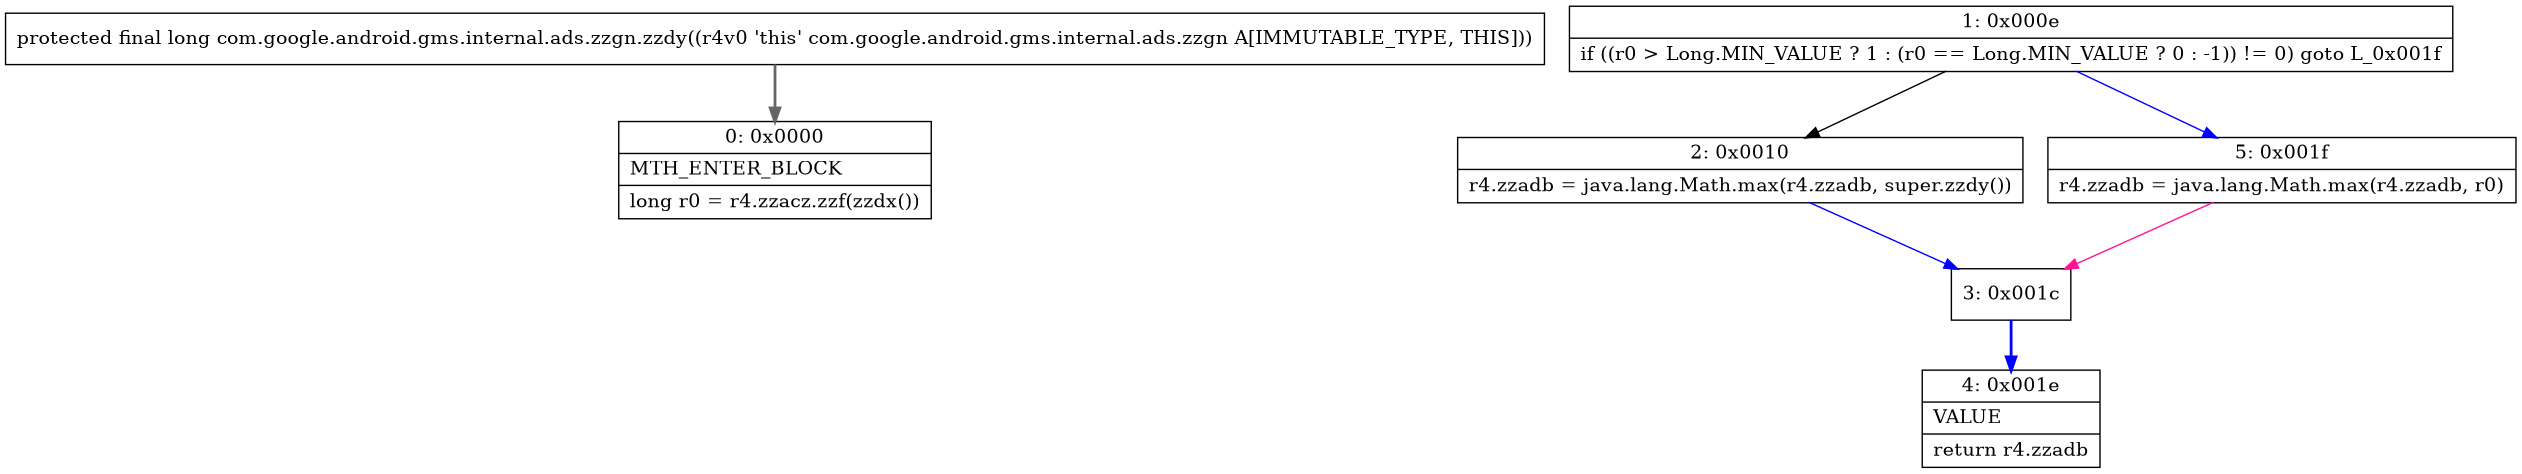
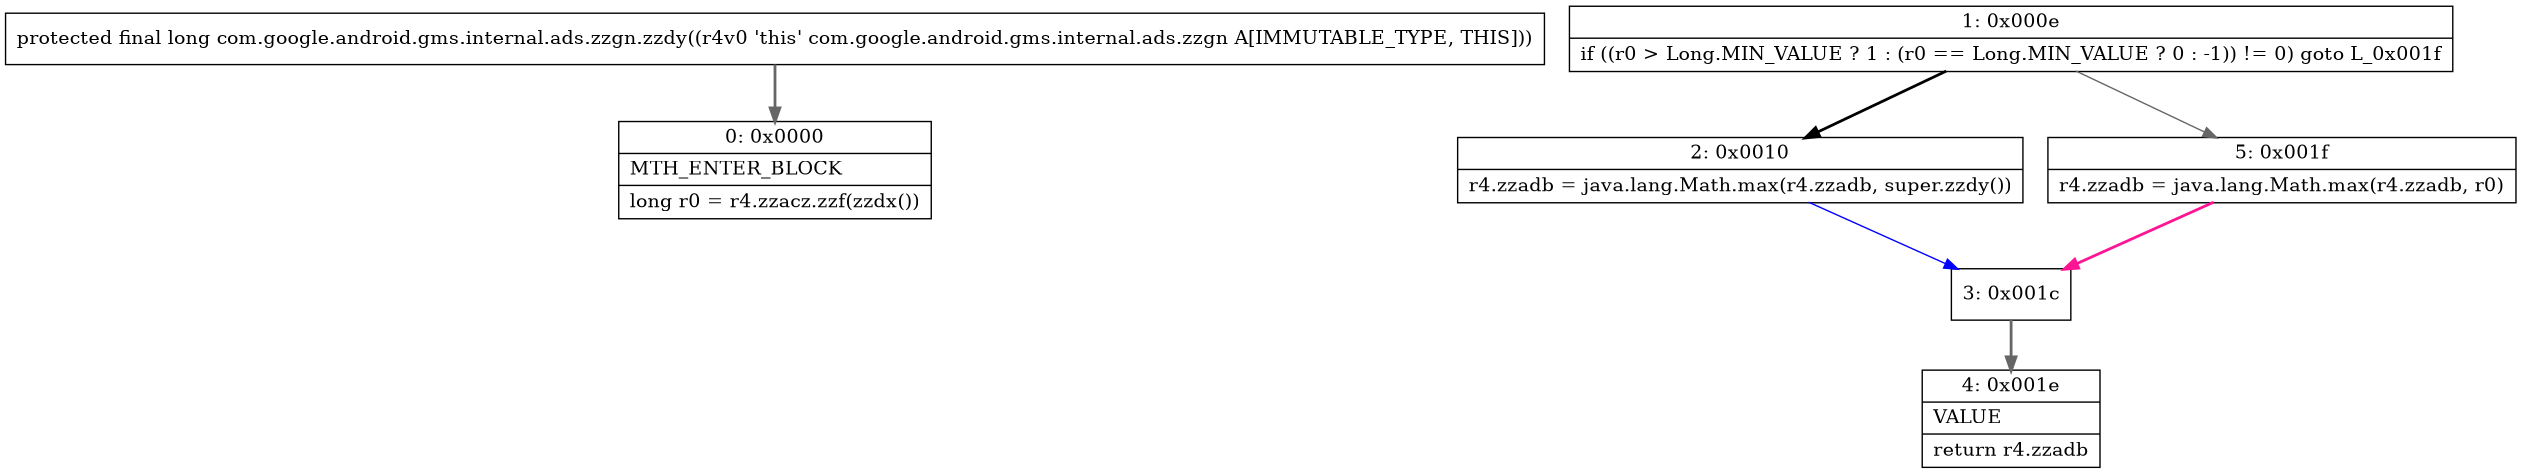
edge "1: 0x000e" -> "2: 0x0010": style solid -> bold
edge "1: 0x000e" -> "5: 0x001f": color blue -> gray40
edge "5: 0x001f" -> "3: 0x001c": style solid -> bold
edge "3: 0x001c" -> "4: 0x001e": color blue -> gray40
